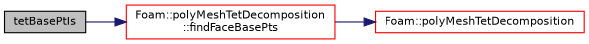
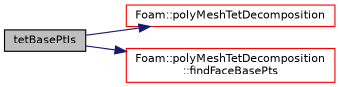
edge "Foam::polyMeshTetDecomposition ::findFaceBasePts" -> "Foam::polyMeshTetDecomposition": now "tetBasePtIs" -> "Foam::polyMeshTetDecomposition"
